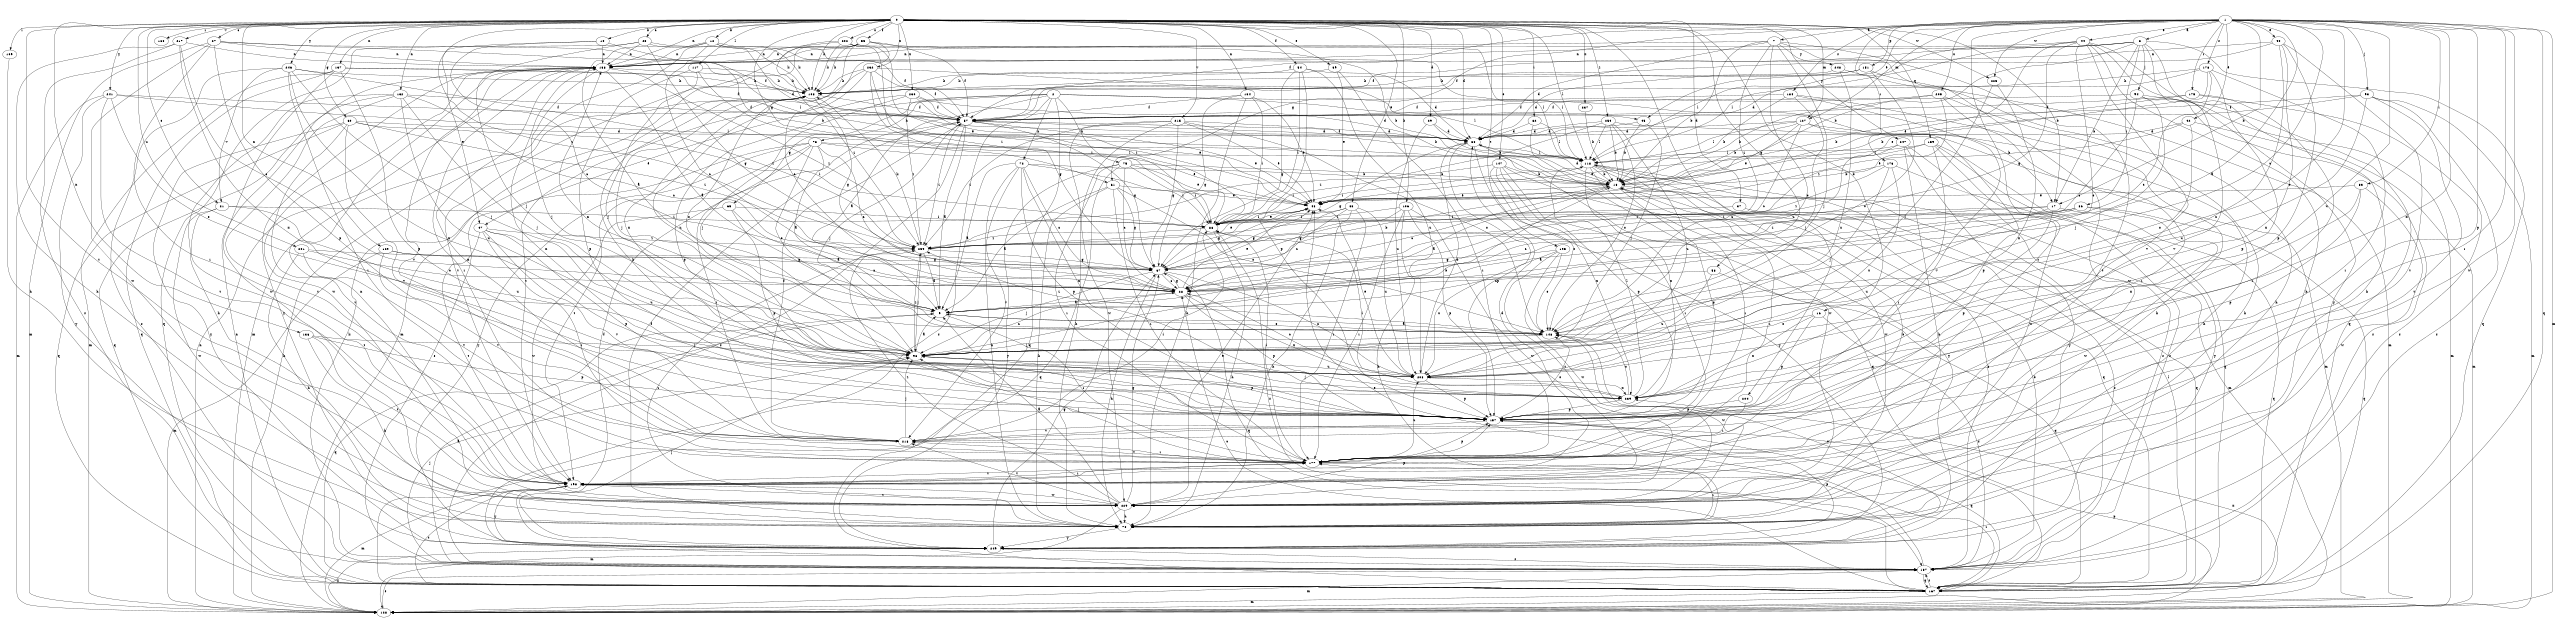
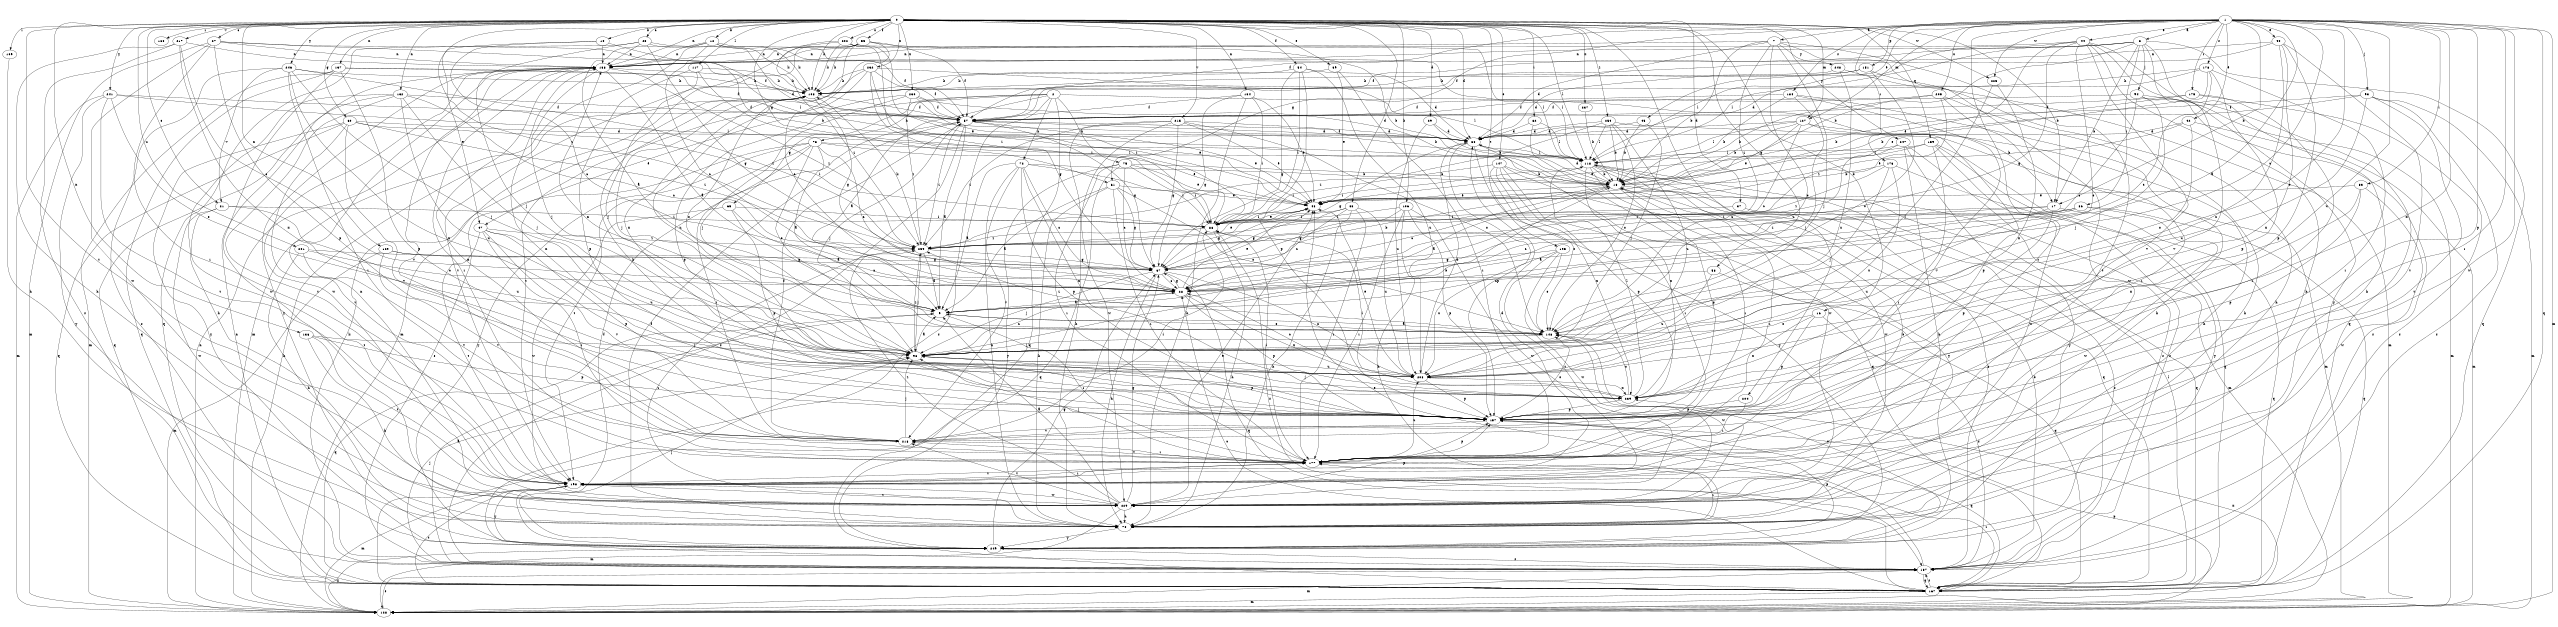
edge "2" -> "45": removed, label "e"
